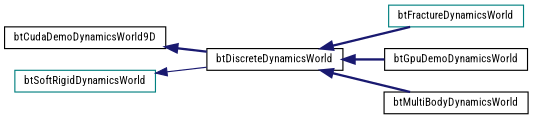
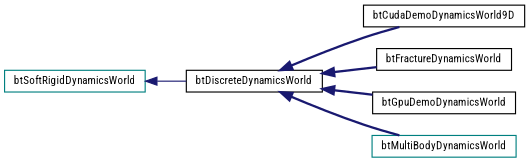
node "btFractureDynamicsWorld": color teal -> black
edge "btDiscreteDynamicsWorld" -> "btCudaDemoDynamicsWorld9D": reversed
node "btMultiBodyDynamicsWorld": color black -> teal
